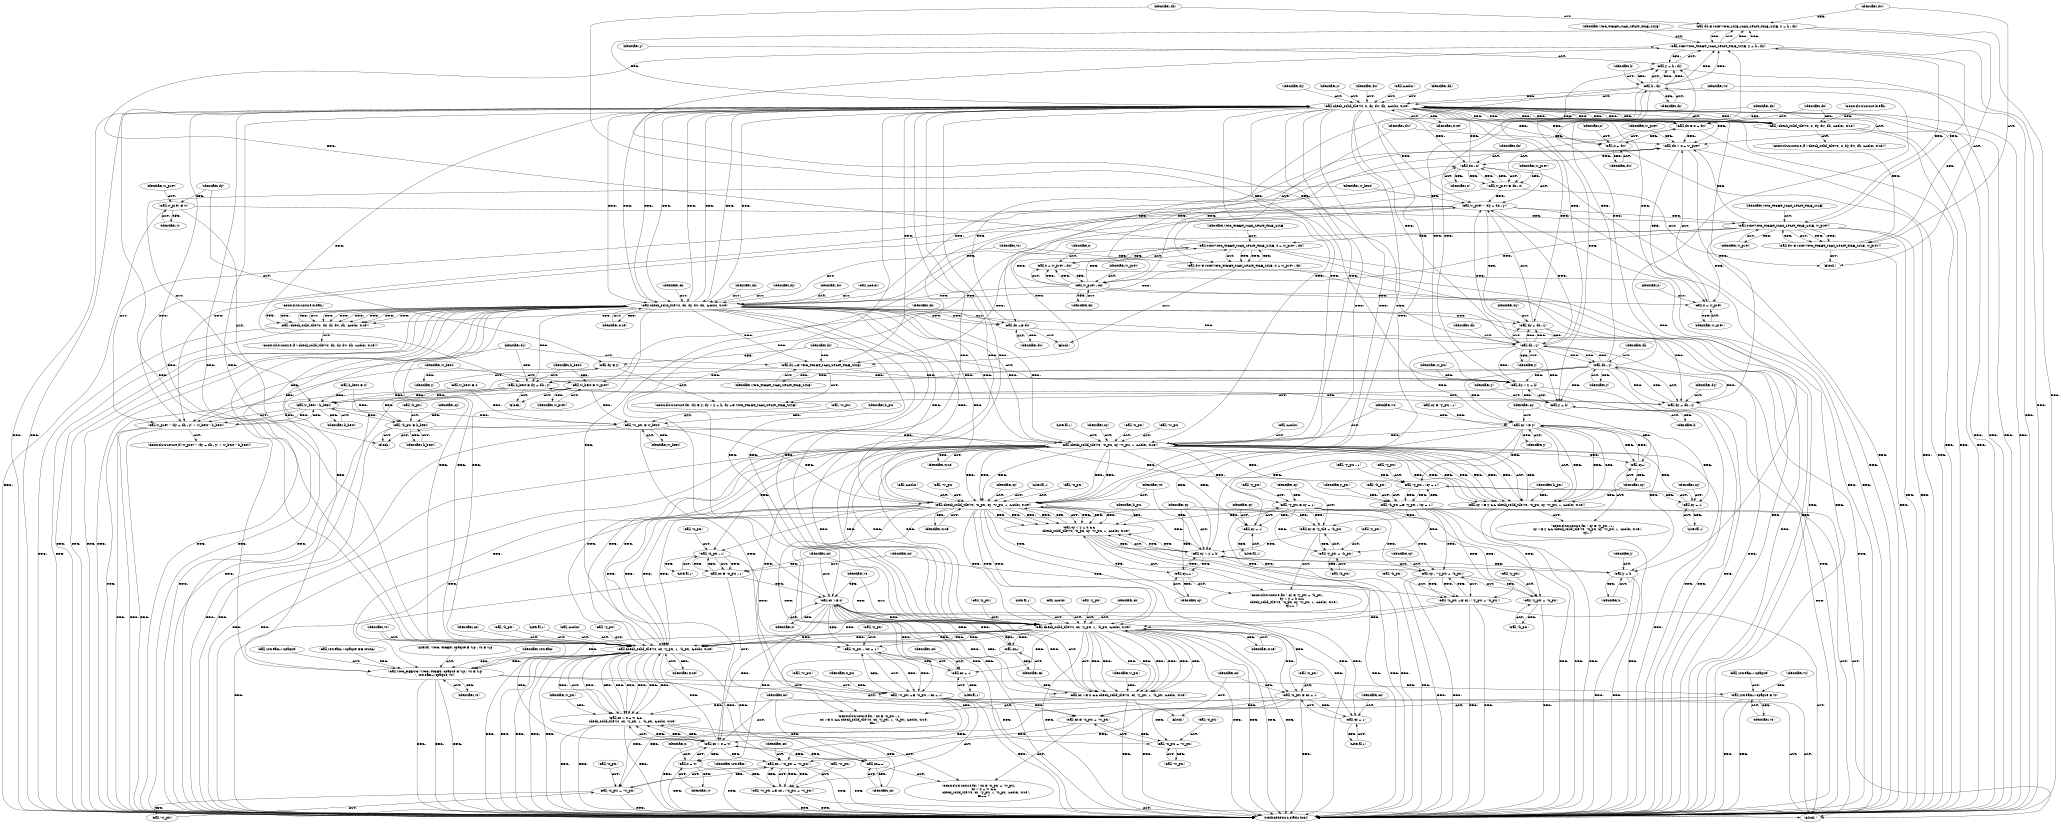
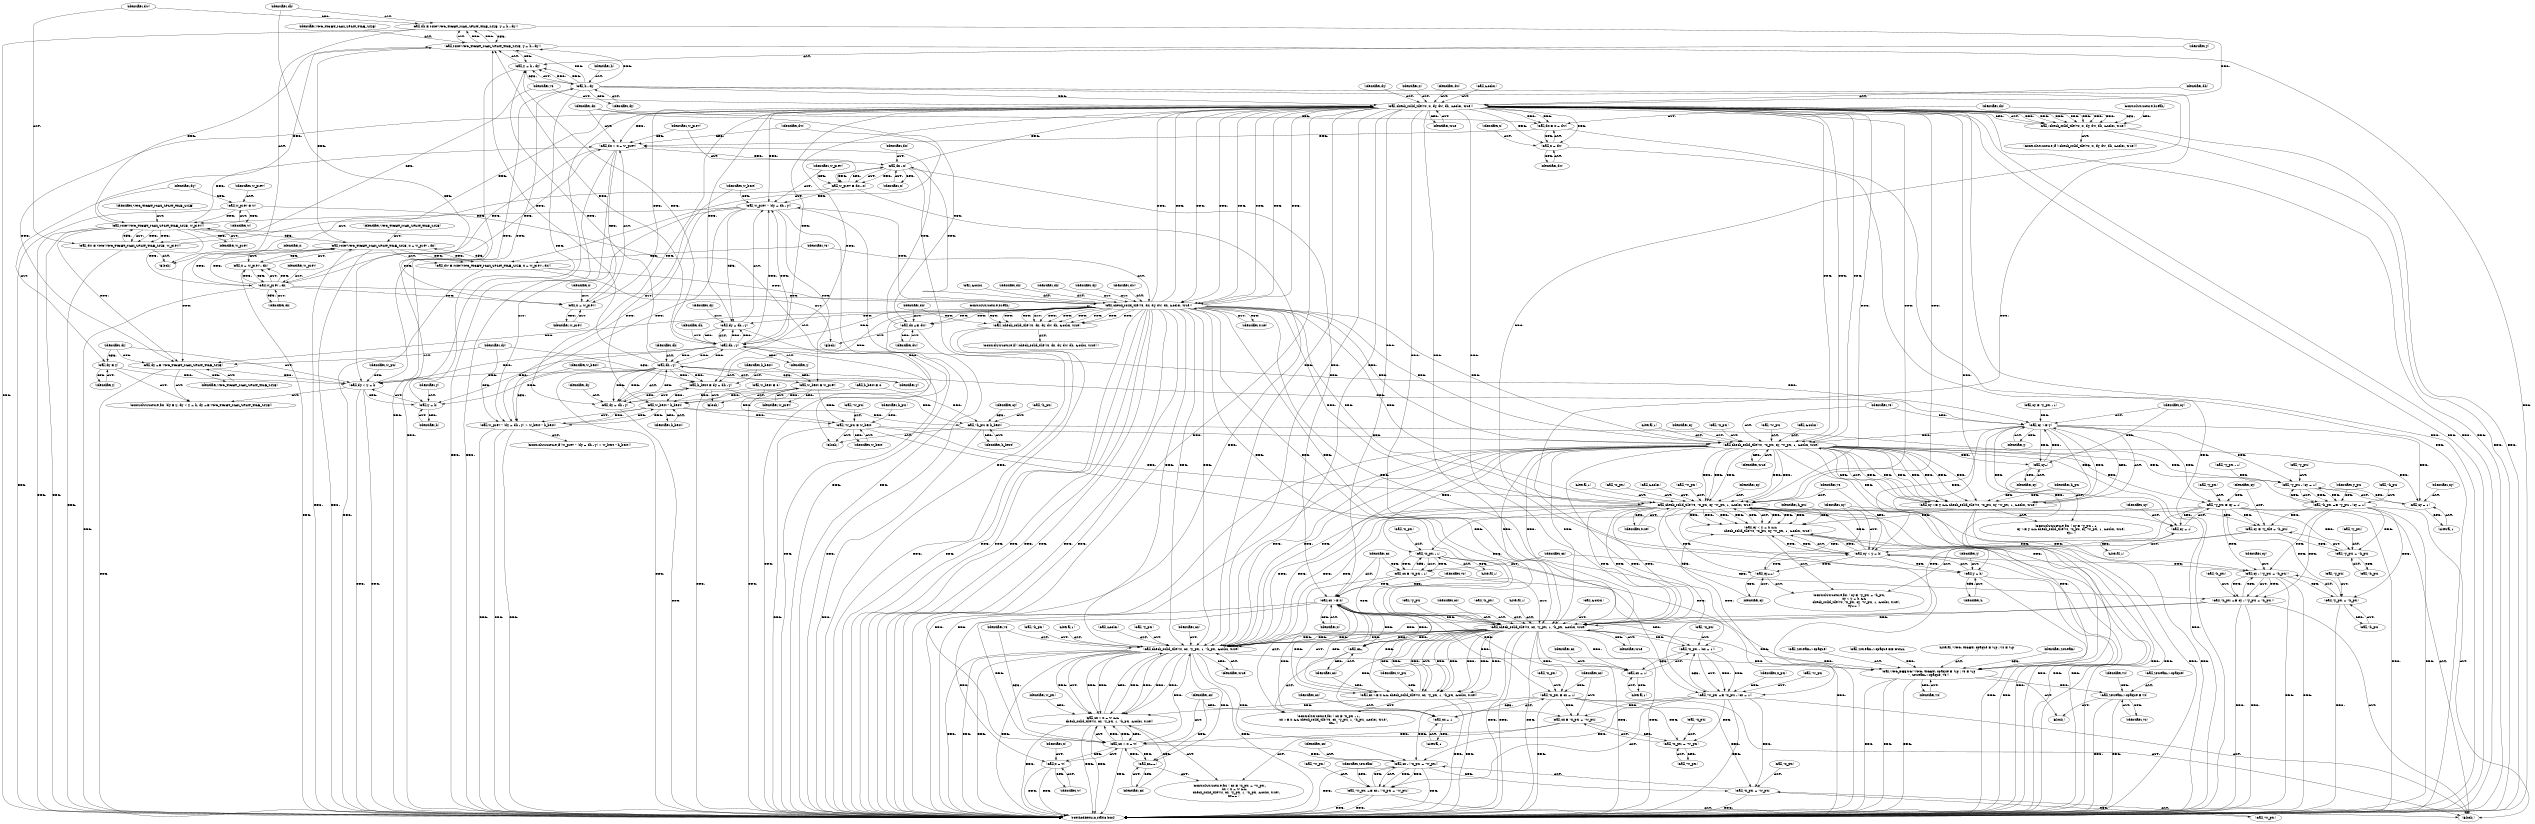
node "(Call,dh = MIN(VNC_SIZE_MAX_SPLIT_TILE_SIZE, y + h - dy))": label "(Call,dh = MIN(VNC_SIZE_MAX_SPLIT_TILE_SIZE, y + h - dy))" -> "(Call,dh = MIN(VNC_TIGHT_MAX_SPLIT_TILE_SIZE, y + h - dy))"
edge "(Call,check_solid_tile(vs, x, dy, dw, dh, &color, true))" -> "(Call,dx - x)": removed, label "DDG:"
node "(Call,dw = MIN(VNC_TIGHT_MAX_SPLIT_TILE_SIZE, w_prev))": label "(Call,dw = MIN(VNC_TIGHT_MAX_SPLIT_TILE_SIZE, w_prev))" -> "(Call,dw = VNC(VNC_TIGHT_MAX_SPLIT_TILE_SIZE, w_prev))"
edge "(Call,cy >= y)" -> "(Call,*y_ptr = cy + 1)": added, label "DDG:"
